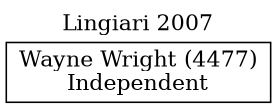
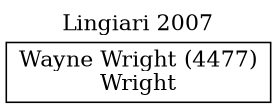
node "Wayne Wright (4477) Independent": label "Wayne Wright (4477) Independent" -> "Wayne Wright (4477) Wright"
